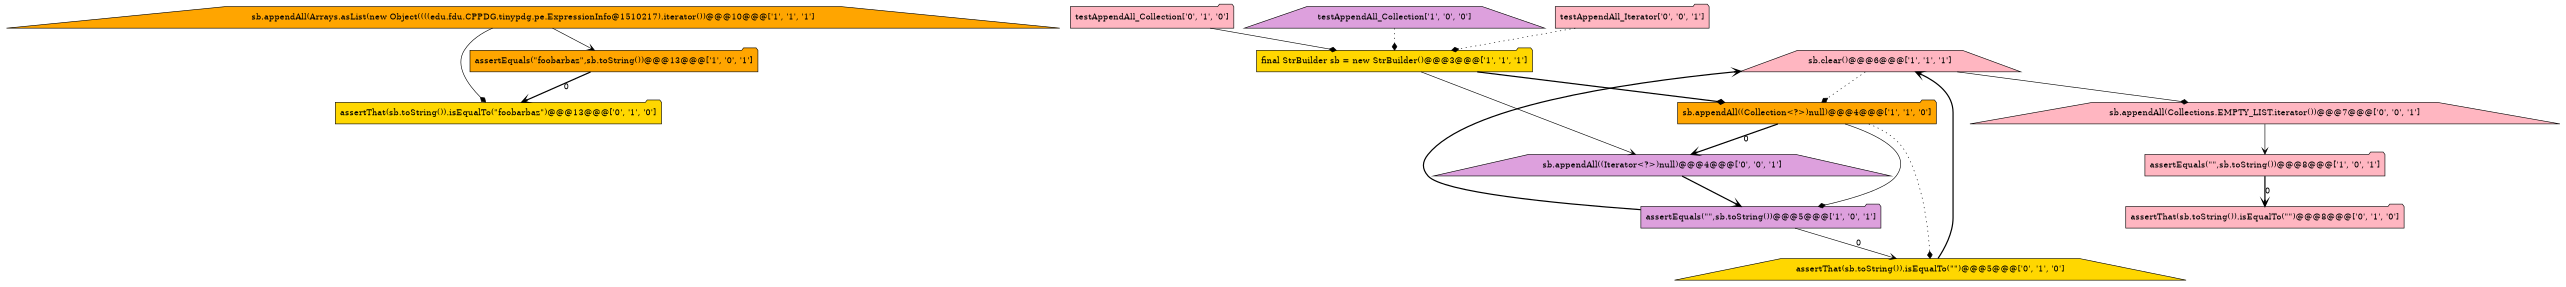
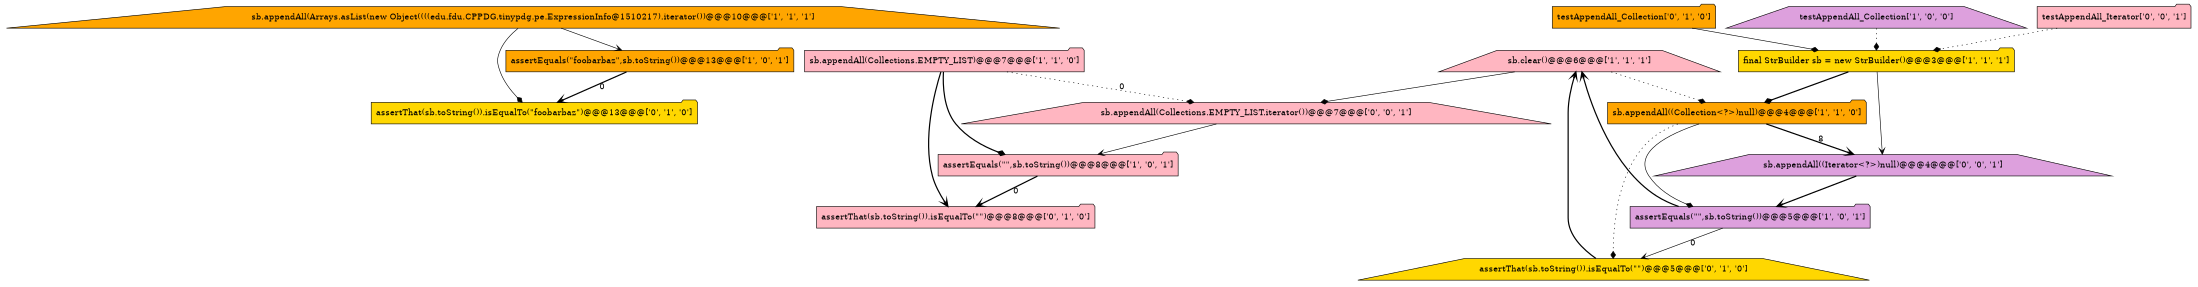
node "testAppendAll_Collection['0', '1', '0']": fillcolor lightpink -> orange
node "sb.appendAll(Collections.EMPTY_LIST)@@@7@@@['1', '1', '0']": added
edge "sb.appendAll((Collection<?>)null)@@@4@@@['1', '1', '0']" -> "sb.appendAll((Iterator<?>)null)@@@4@@@['0', '0', '1']": label "0" -> "8"
